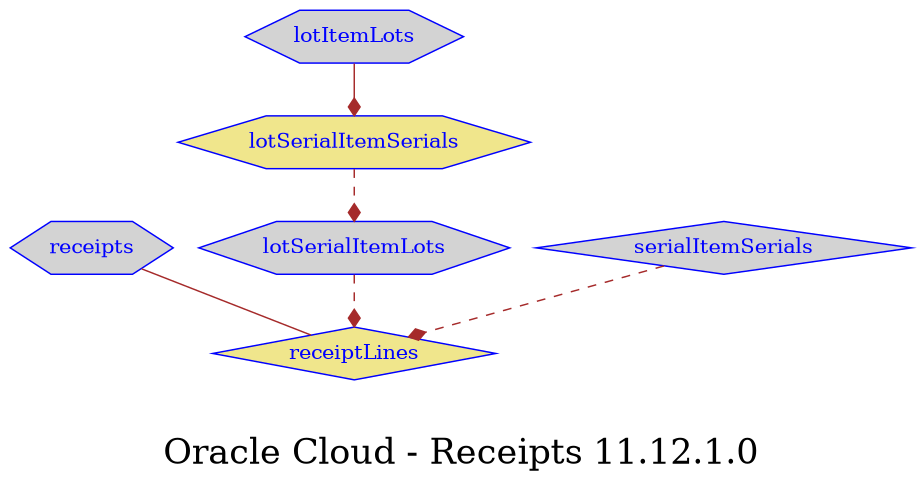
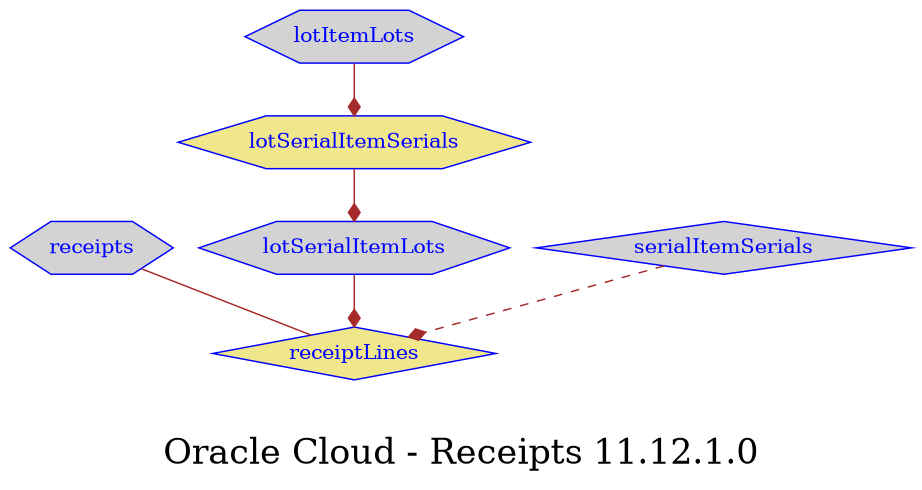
edge "lotSerialItemSerials" -> "lotSerialItemLots": style dashed -> solid
edge "lotSerialItemLots" -> "receiptLines": style dashed -> solid
